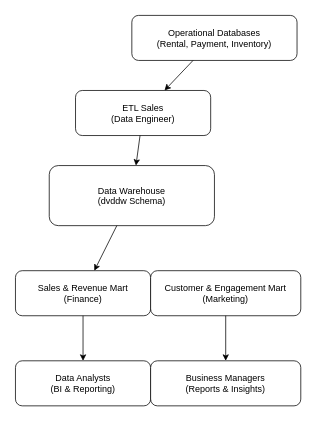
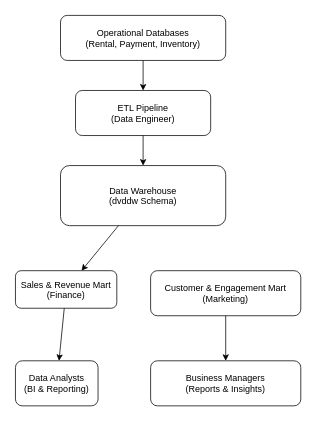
node "Operational Databases (Rental, Payment, Inventory)": moved (214, 38) -> (143, 38)
node "ETL Sales (Data Engineer)": label "ETL Sales (Data Engineer)" -> "ETL Pipeline (Data Engineer)"
node "Data Warehouse (dvddw Schema)": moved (132, 195) -> (143, 195)
node "Sales & Revenue Mart (Finance)": size 135x45 -> 101x38
node "Data Analysts (BI & Reporting)": size 135x45 -> 83x45
